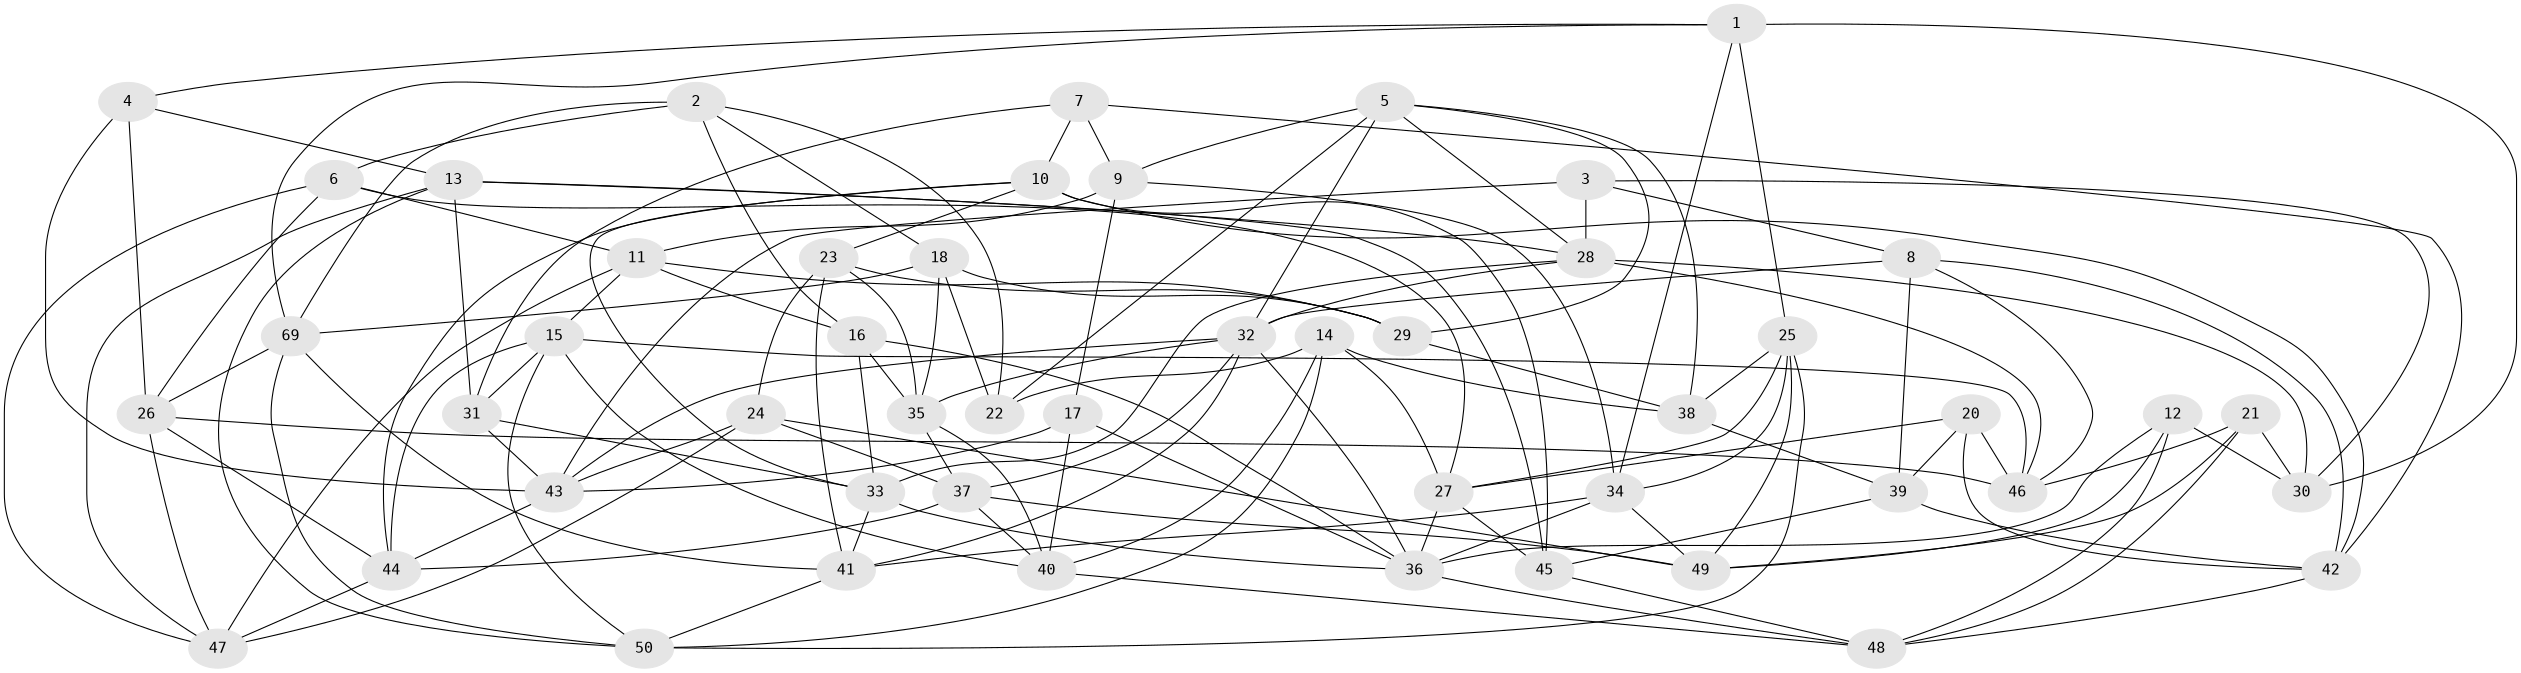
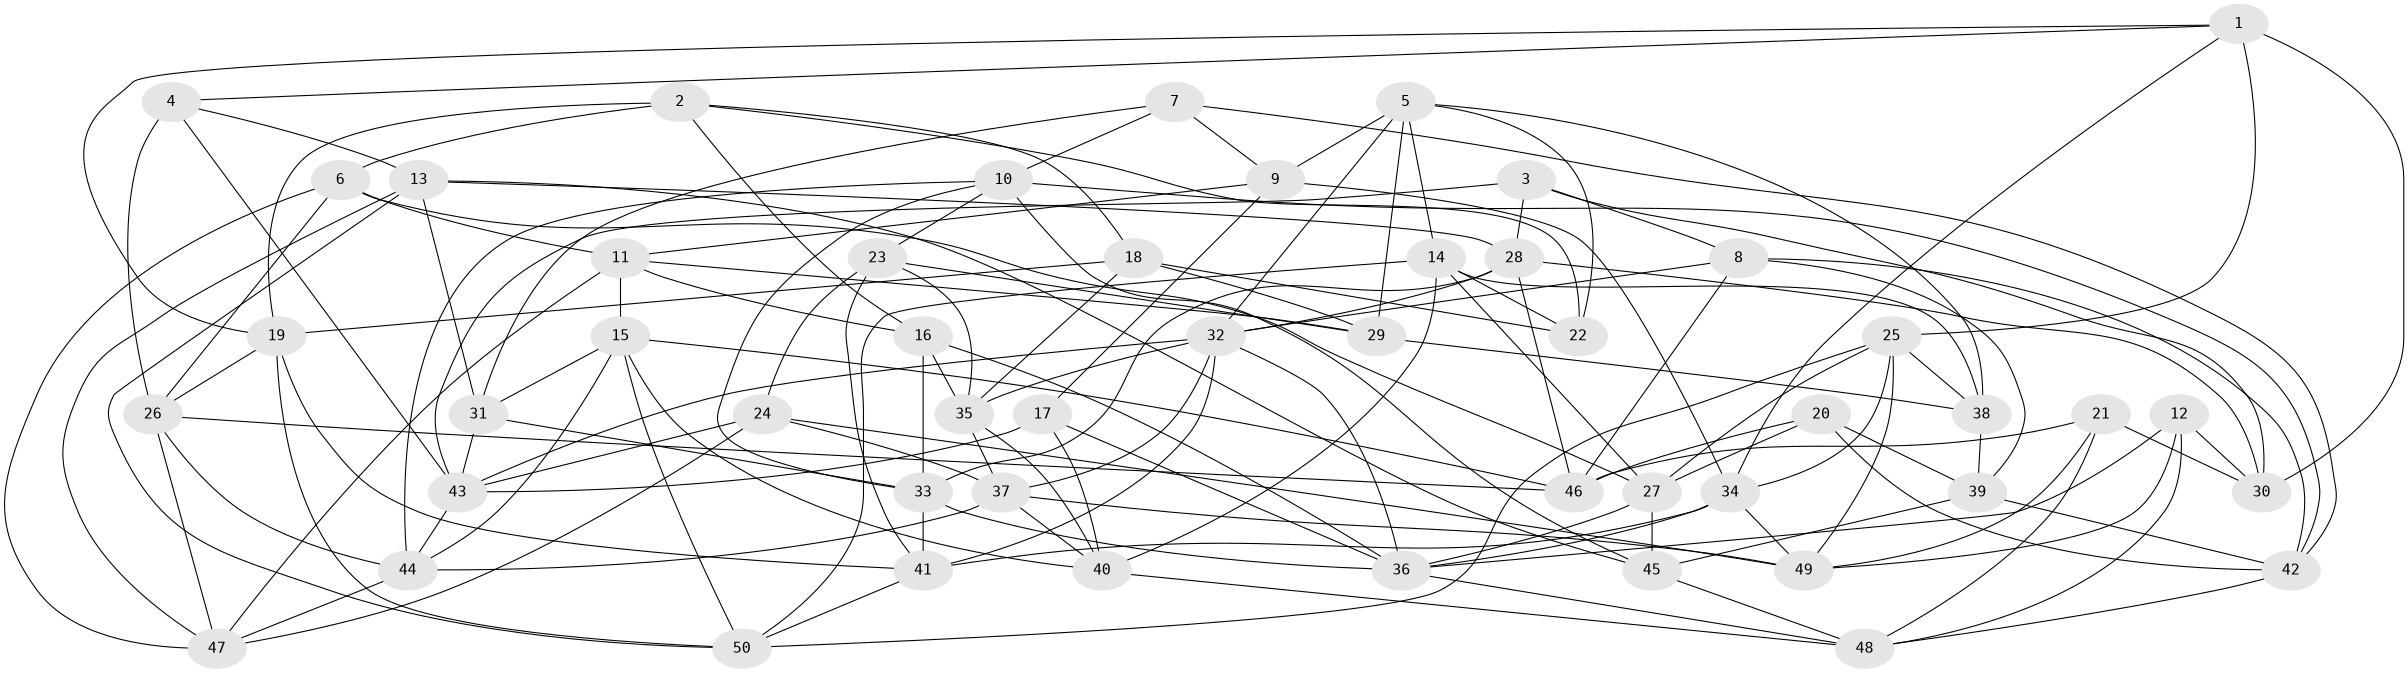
edge "5" -- "28": now "5" -- "14"
node "69": label "69" -> "19"
